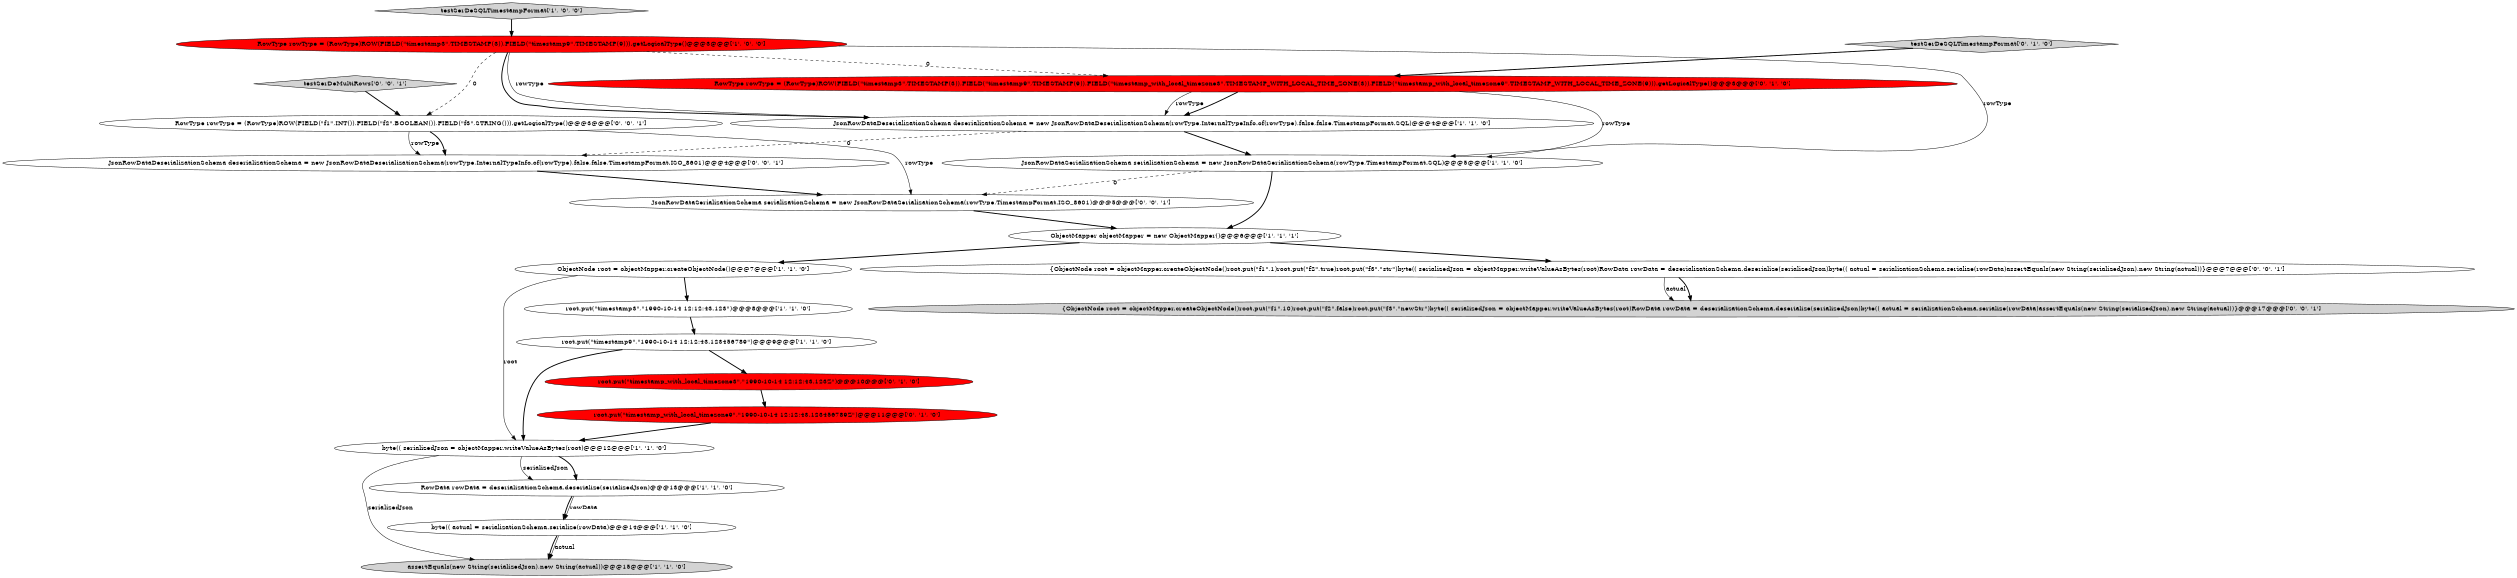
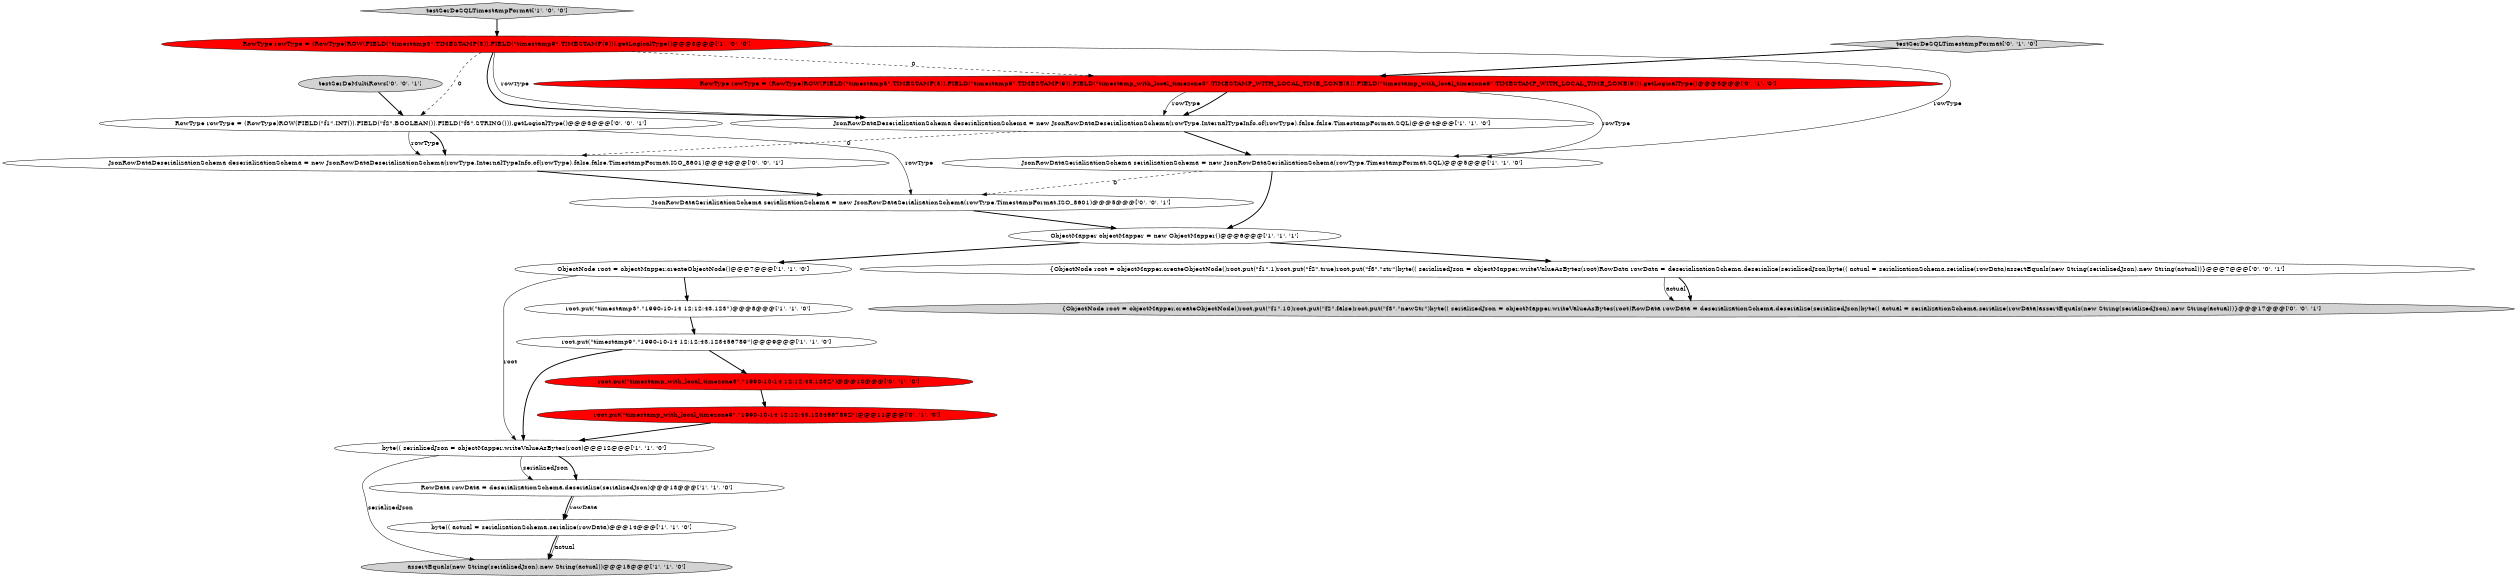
node "testSerDeMultiRows['0', '0', '1']": shape diamond -> ellipse
